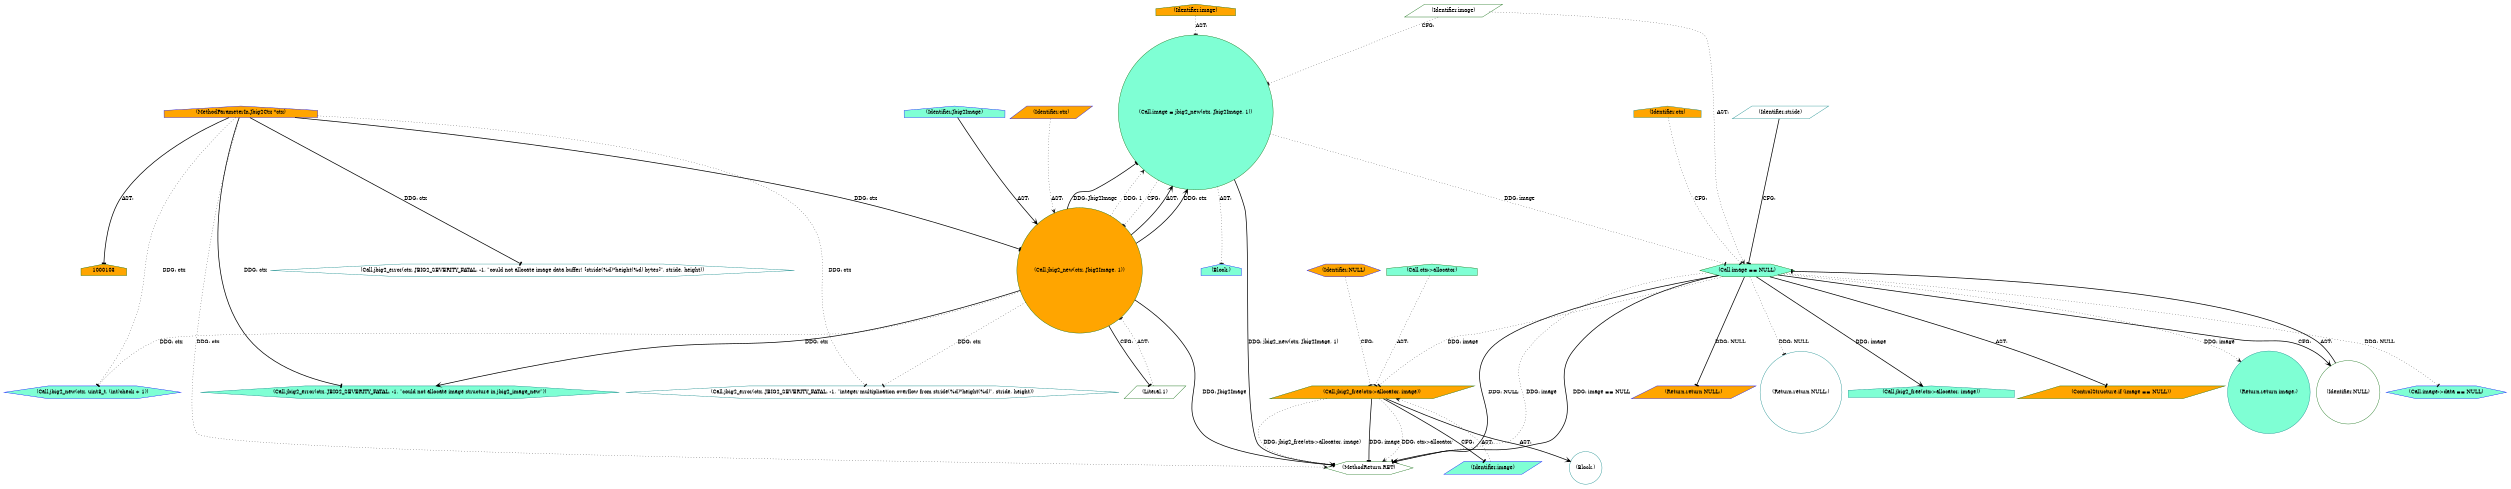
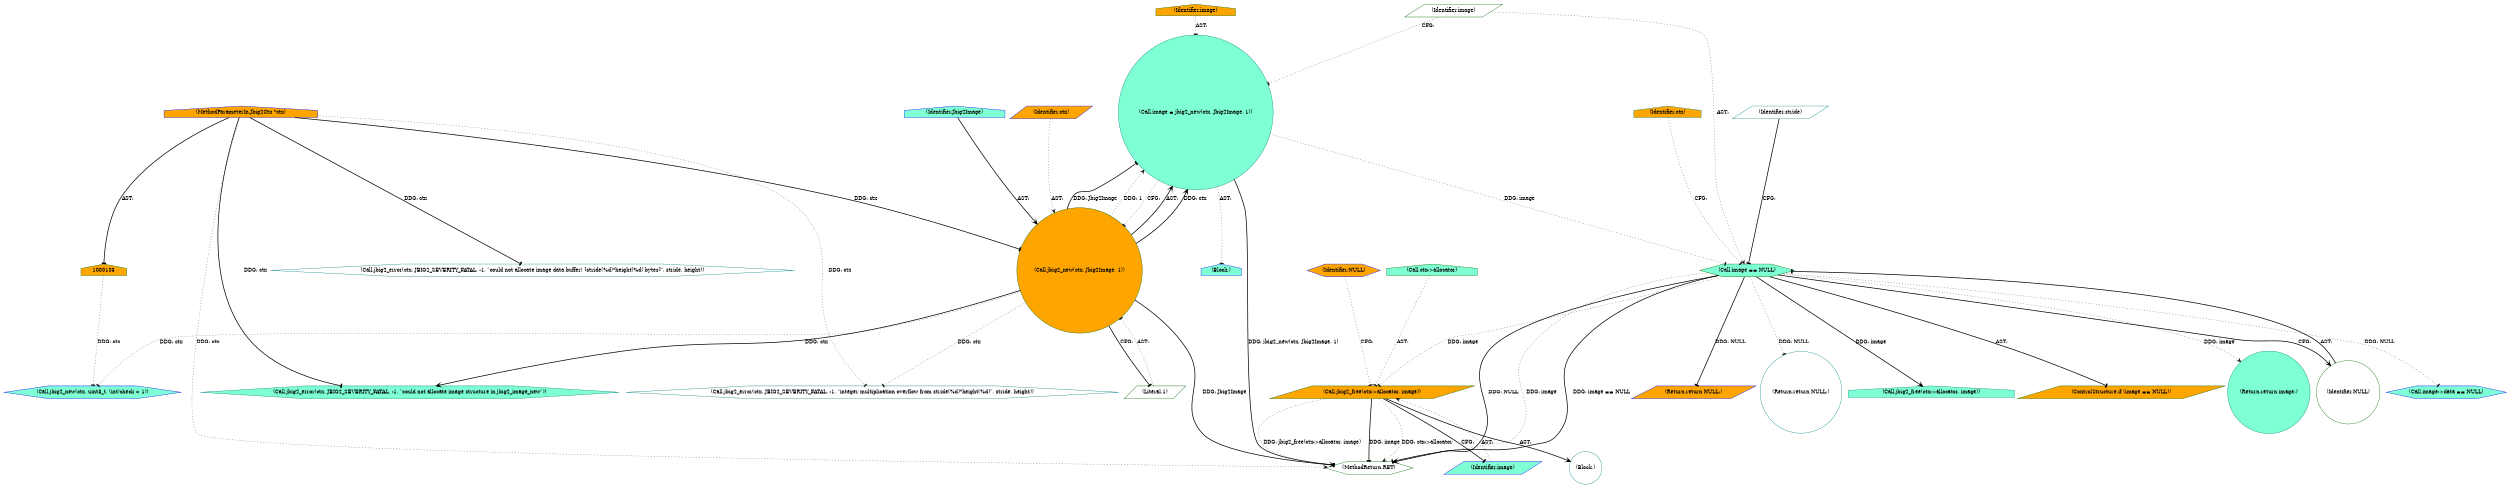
node "(Call,image = jbig2_new(ctx, Jbig2Image, 1))": color darkgreen -> teal
edge "(MethodParameterIn,Jbig2Ctx *ctx)" -> "(Call,jbig2_new(ctx, uint8_t, (int)check + 1))": now "1000103" -> "(Call,jbig2_new(ctx, uint8_t, (int)check + 1))"
